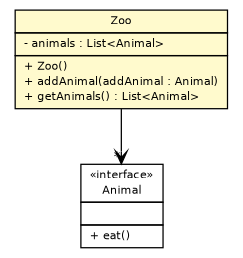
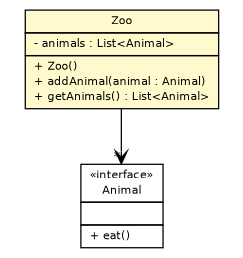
node "Zoo": text "+ addAnimal(addAnimal : Animal)" -> "+ addAnimal(animal : Animal)"
